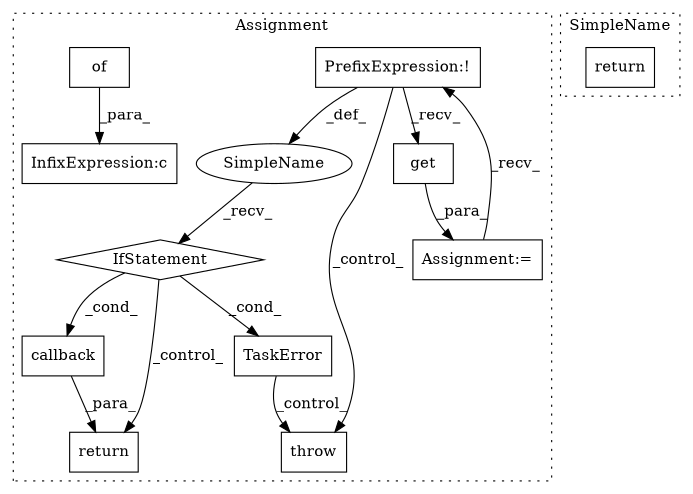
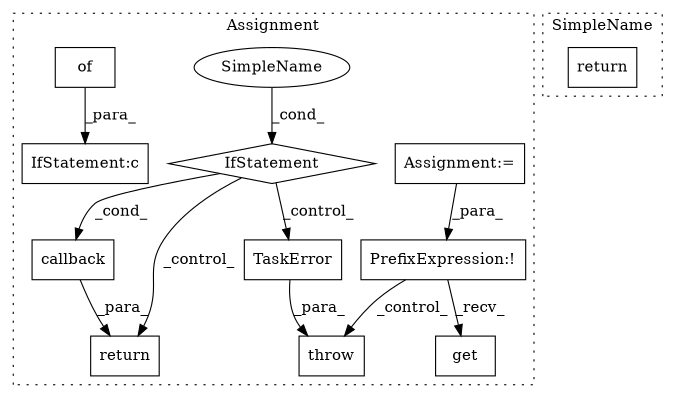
edge "PrefixExpression:!" -> "SimpleName": removed, label "_def_"
node "InfixExpression:c": label "InfixExpression:c" -> "IfStatement:c"
edge "Assignment:=" -> "PrefixExpression:!": label "_recv_" -> "_para_"
edge "get" -> "Assignment:=": removed, label "_para_"
edge "SimpleName" -> "IfStatement": label "_recv_" -> "_cond_"
edge "IfStatement" -> "TaskError": label "_cond_" -> "_control_"
edge "TaskError" -> "throw": label "_control_" -> "_para_"
